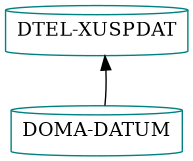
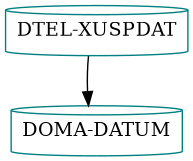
edge "DOMA-DATUM" -> "DTEL-XUSPDAT": reversed
